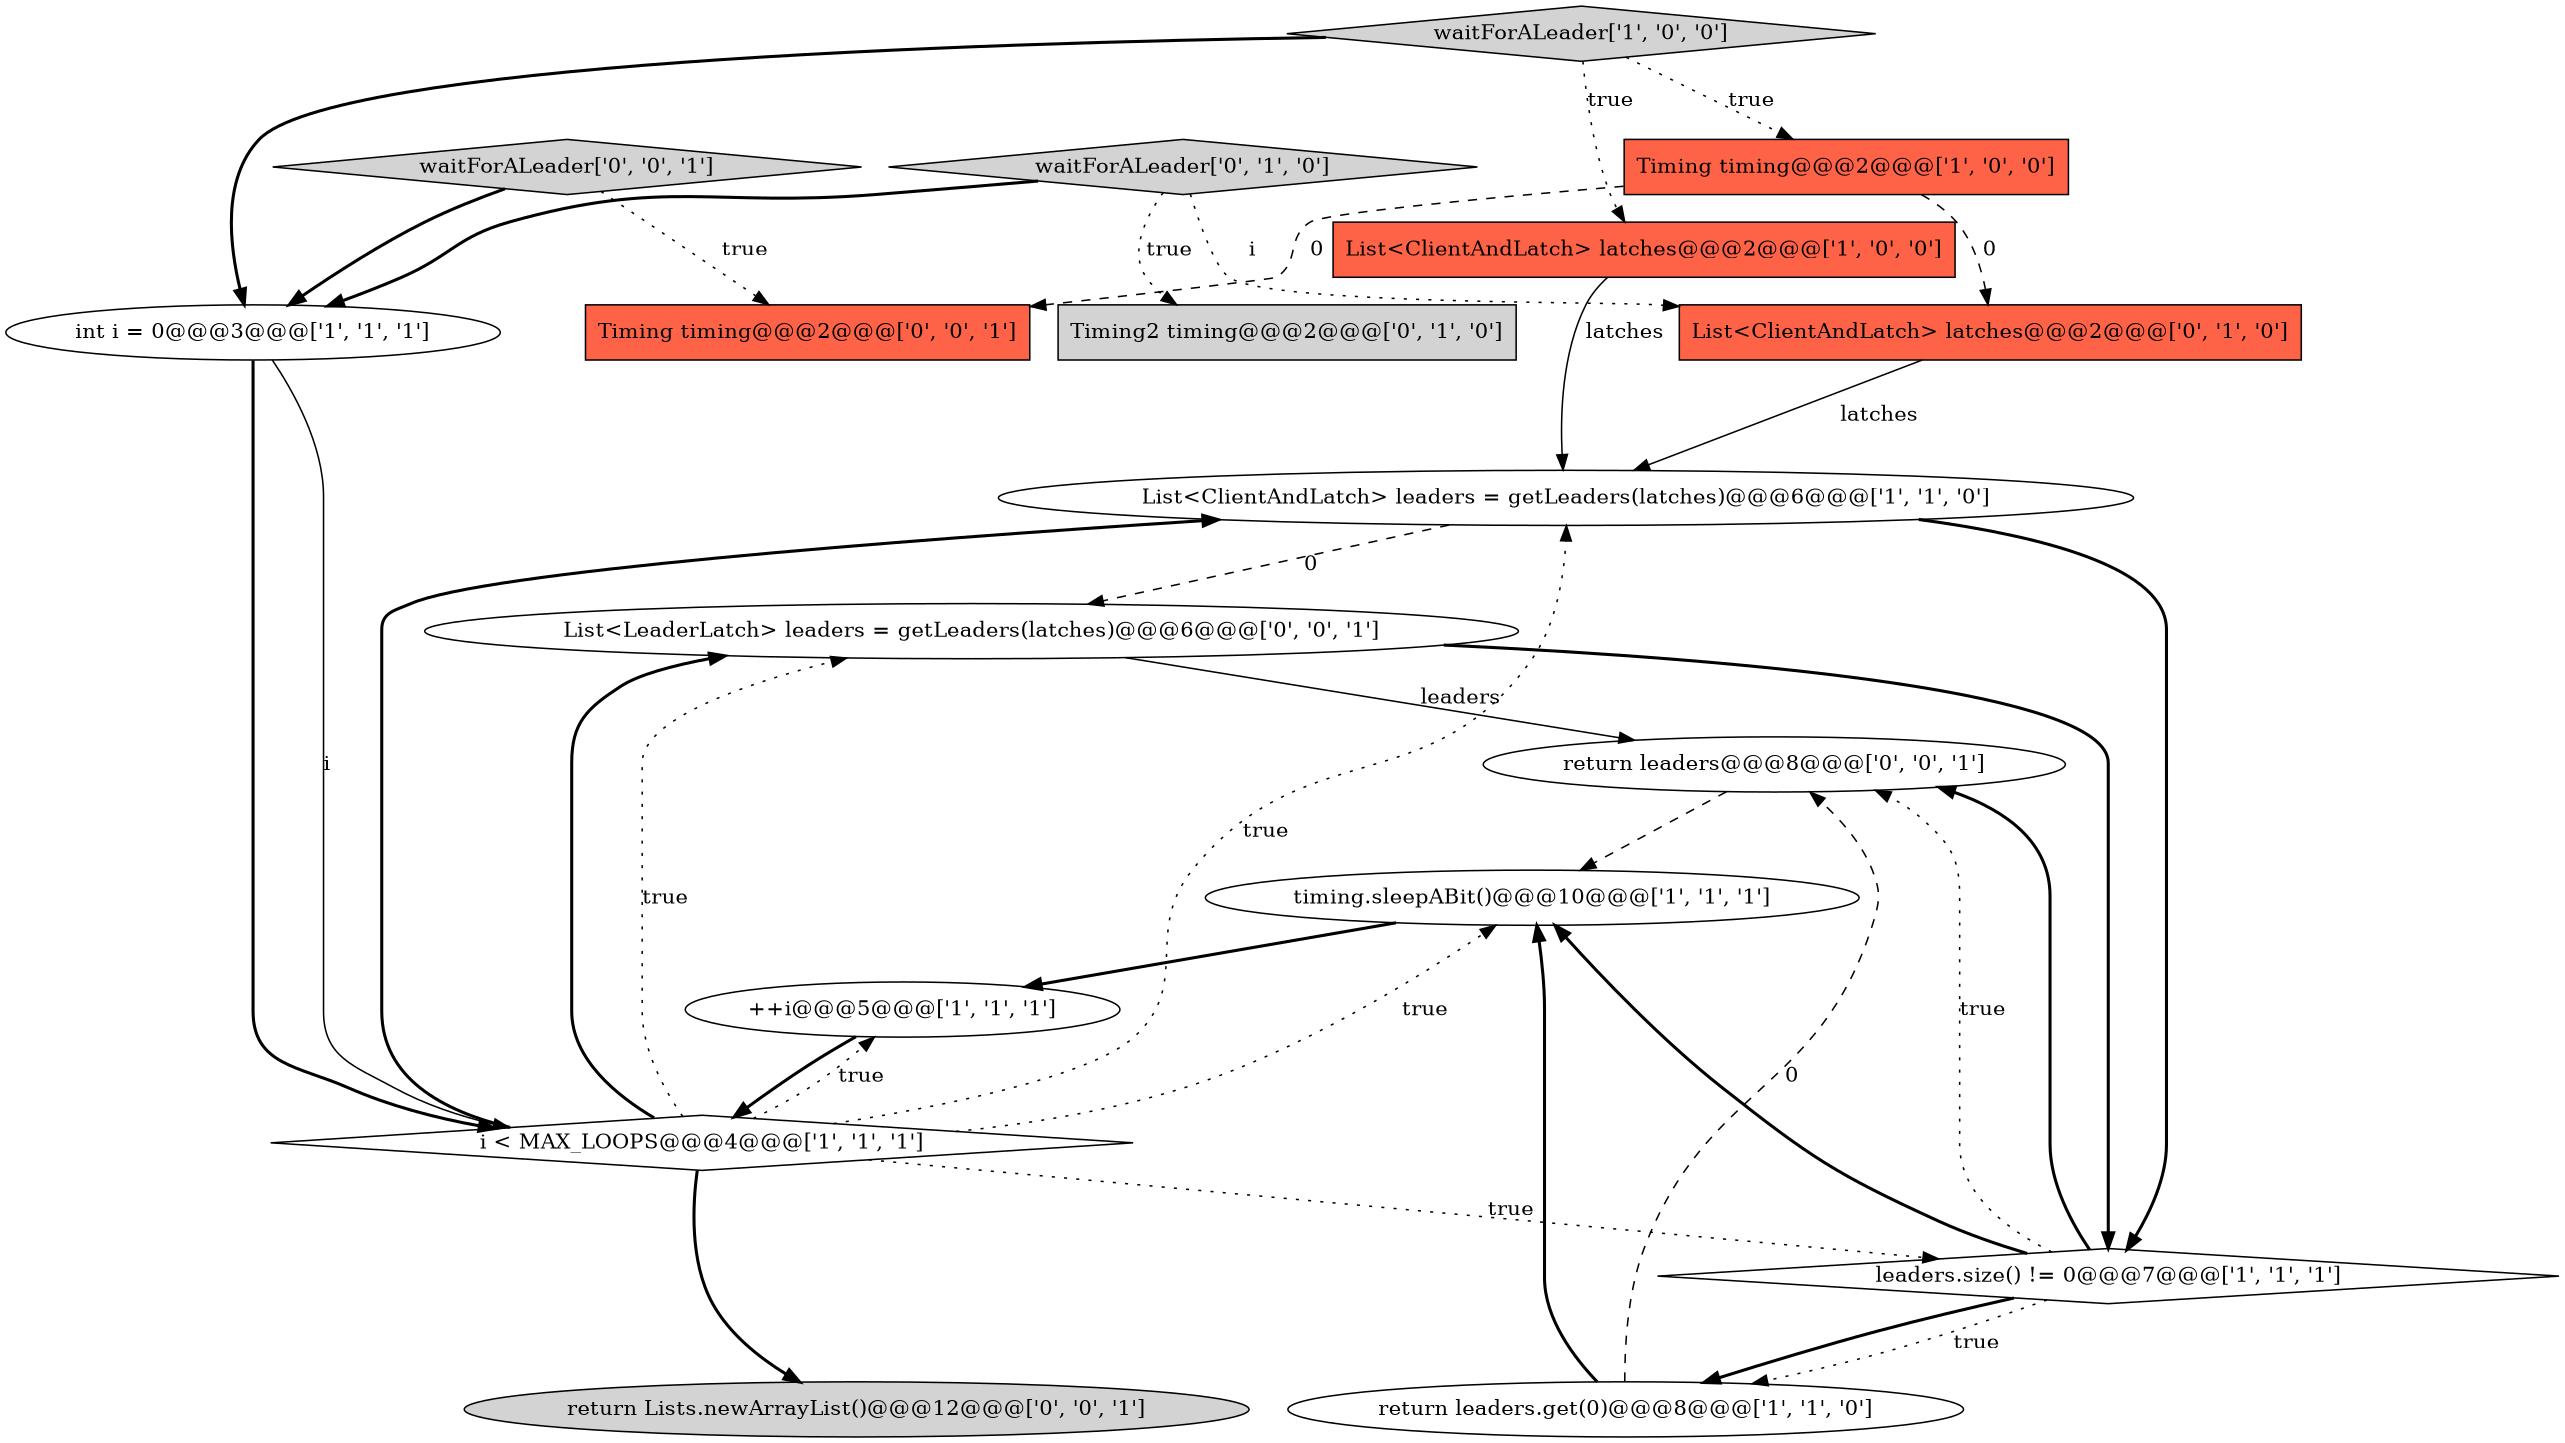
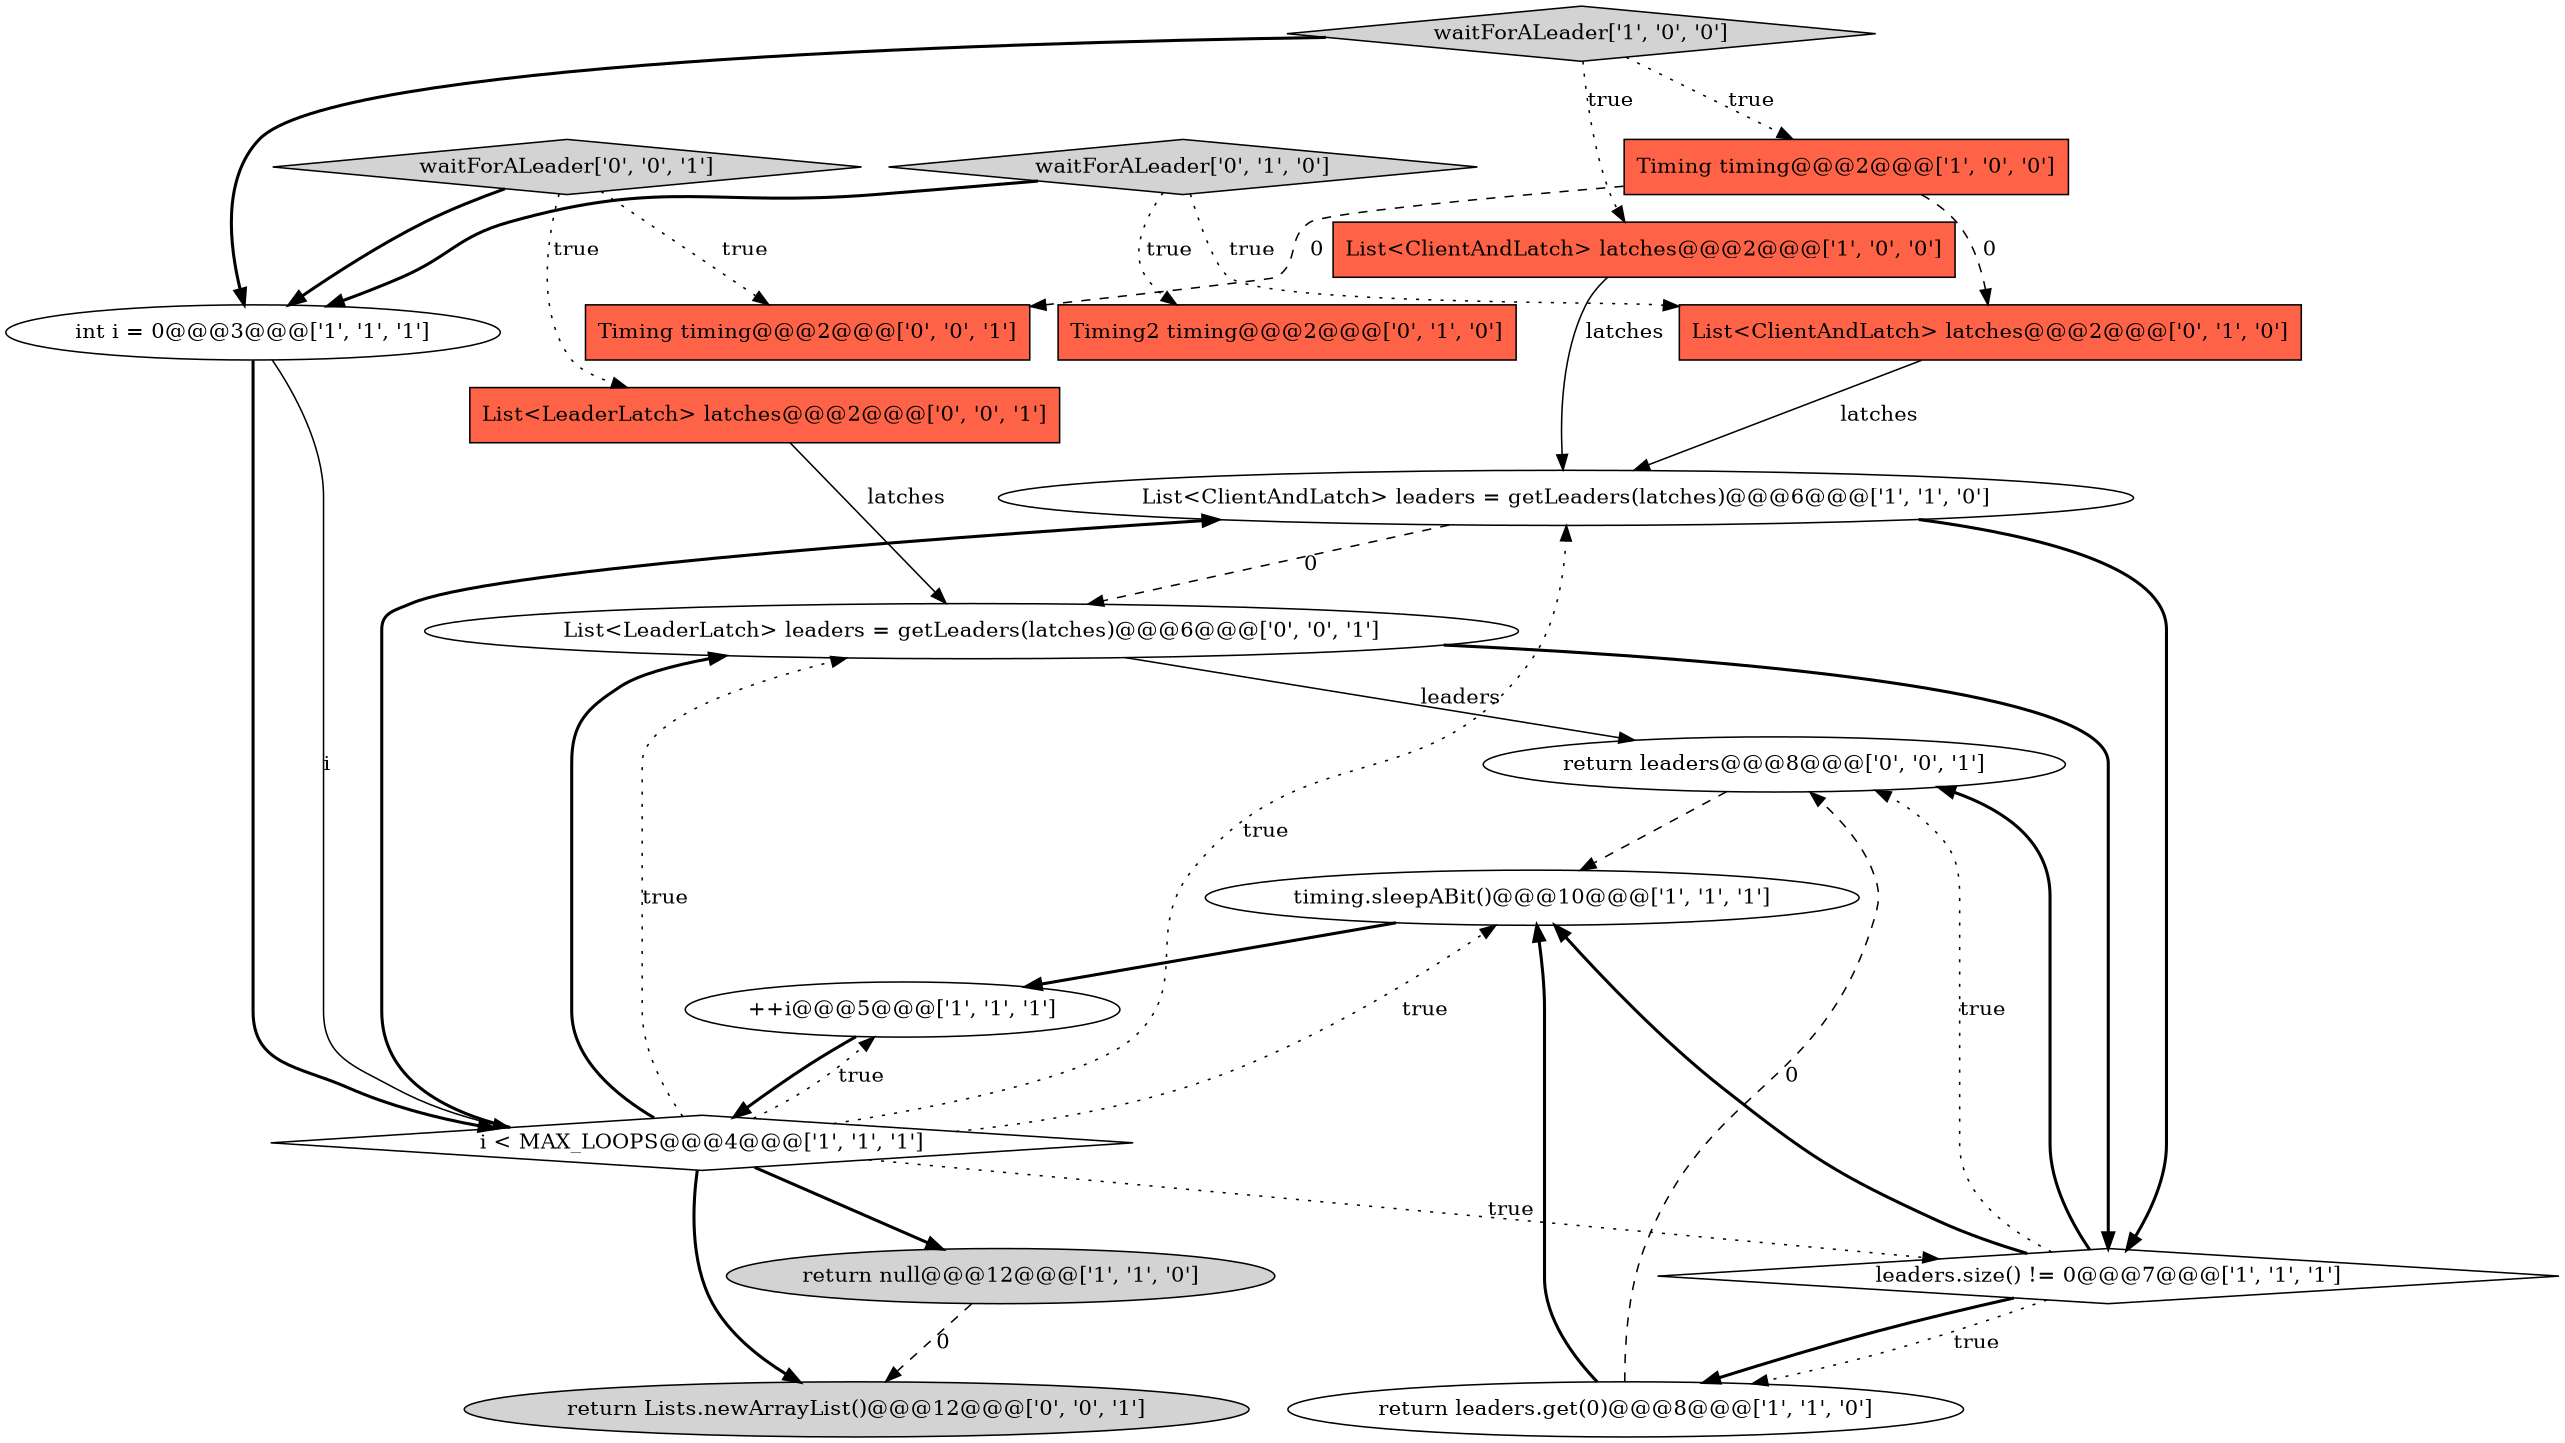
edge "waitForALeader['0', '1', '0']" -> "List<ClientAndLatch> latches@@@2@@@['0', '1', '0']": label "i" -> "true"
node "Timing2 timing@@@2@@@['0', '1', '0']": fillcolor lightgray -> tomato
node "List<LeaderLatch> latches@@@2@@@['0', '0', '1']": added
node "return null@@@12@@@['1', '1', '0']": added
